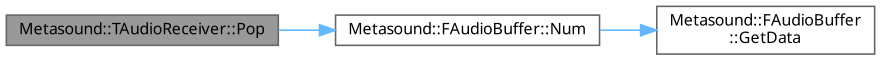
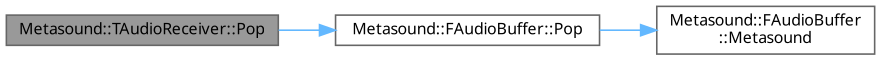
node "Metasound::FAudioBuffer::Num": label "Metasound::FAudioBuffer::Num" -> "Metasound::FAudioBuffer::Pop"
node "Metasound::FAudioBuffer ::GetData": label "Metasound::FAudioBuffer ::GetData" -> "Metasound::FAudioBuffer ::Metasound"
